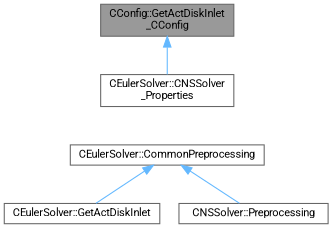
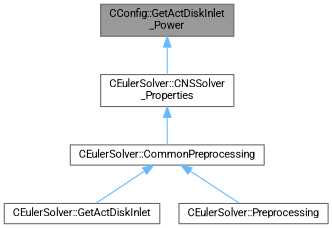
node "CConfig::GetActDiskInlet _CConfig": label "CConfig::GetActDiskInlet _CConfig" -> "CConfig::GetActDiskInlet _Power"
edge "CEulerSolver::CommonPreprocessing" -> "CEulerSolver::CNSSolver _Properties": added
node "CNSSolver::Preprocessing": label "CNSSolver::Preprocessing" -> "CEulerSolver::Preprocessing"
